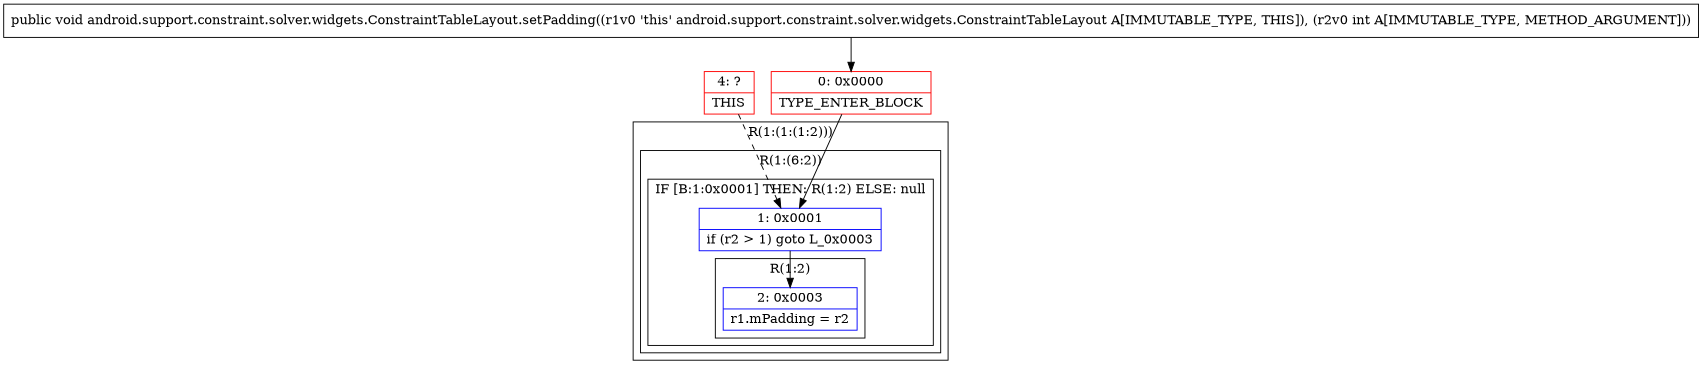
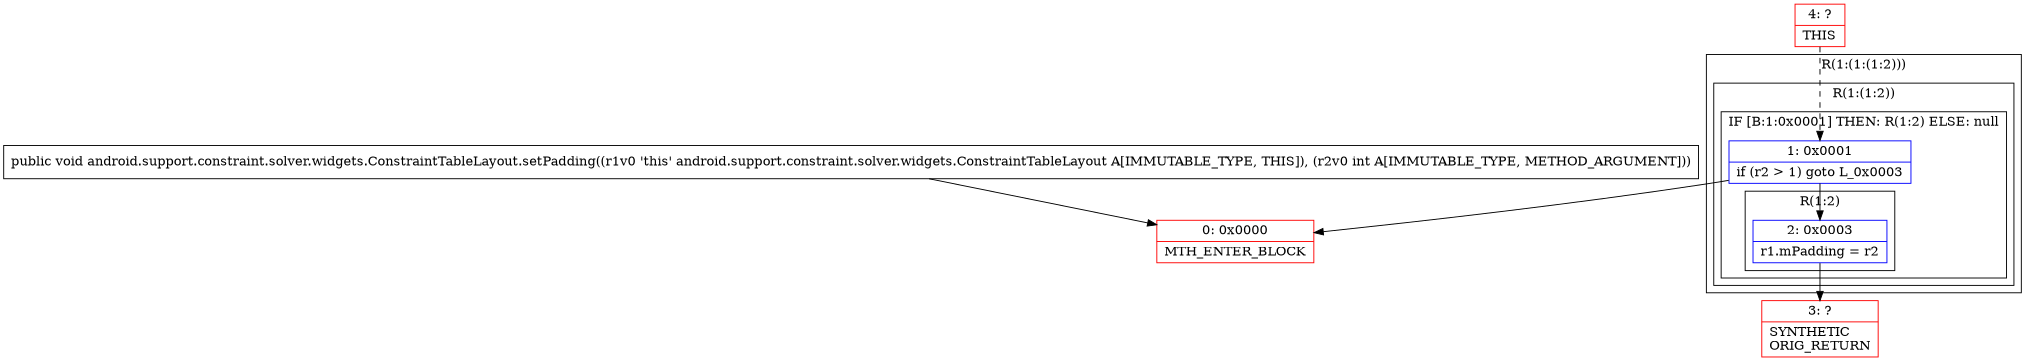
node "0: 0x0000": text "TYPE_ENTER_BLOCK" -> "MTH_ENTER_BLOCK"
edge "0: 0x0000" -> "1: 0x0001": reversed
cluster "R(1:(6:2))": label "R(1:(6:2))" -> "R(1:(1:2))"
node "3: ?": added
